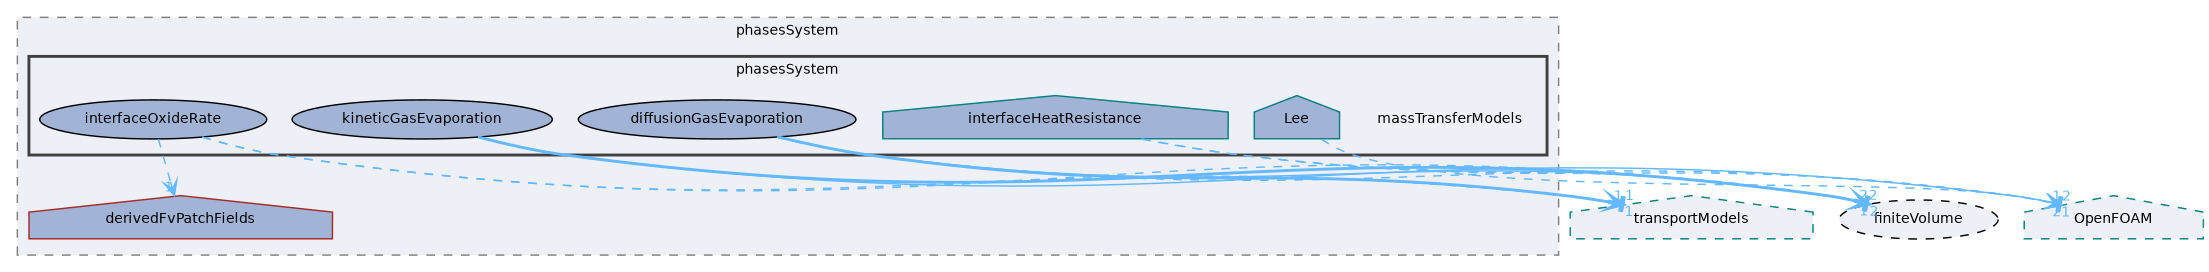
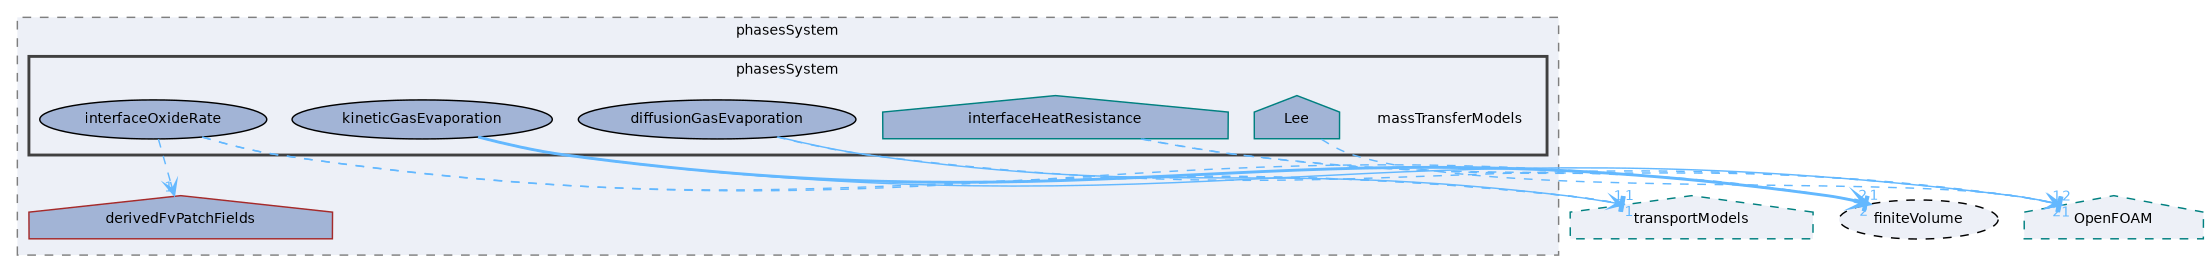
edge "diffusionGasEvaporation" -> "finiteVolume": removed
edge "diffusionGasEvaporation" -> "transportModels": style bold -> solid
